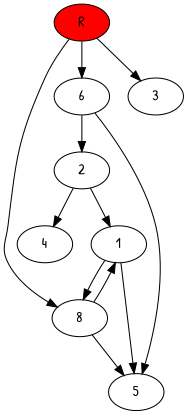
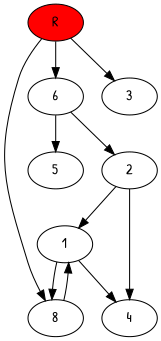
edge "1" -> "5": now "1" -> "4"
edge "8" -> "5": removed
